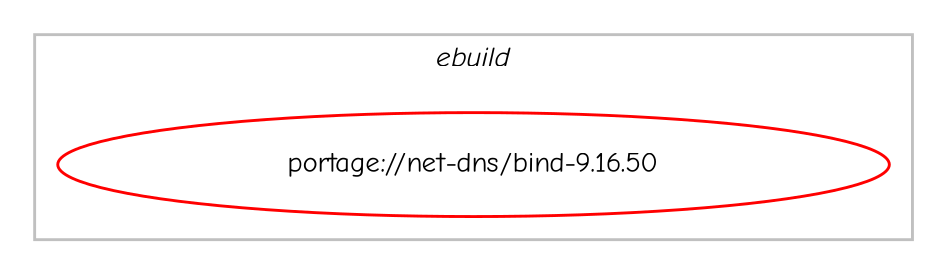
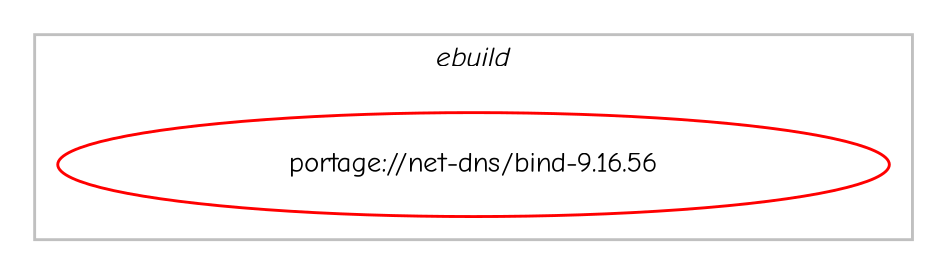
node "portage://net-dns/bind-9.16.50": label "portage://net-dns/bind-9.16.50" -> "portage://net-dns/bind-9.16.56"
